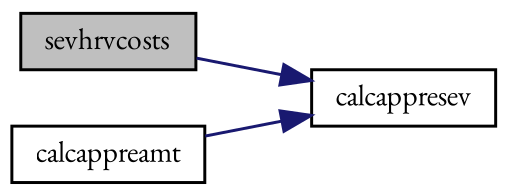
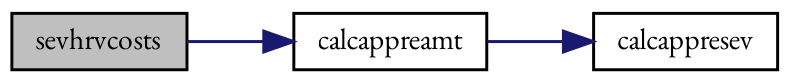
edge "sevhrvcosts" -> "calcappresev": now "sevhrvcosts" -> "calcappreamt"
